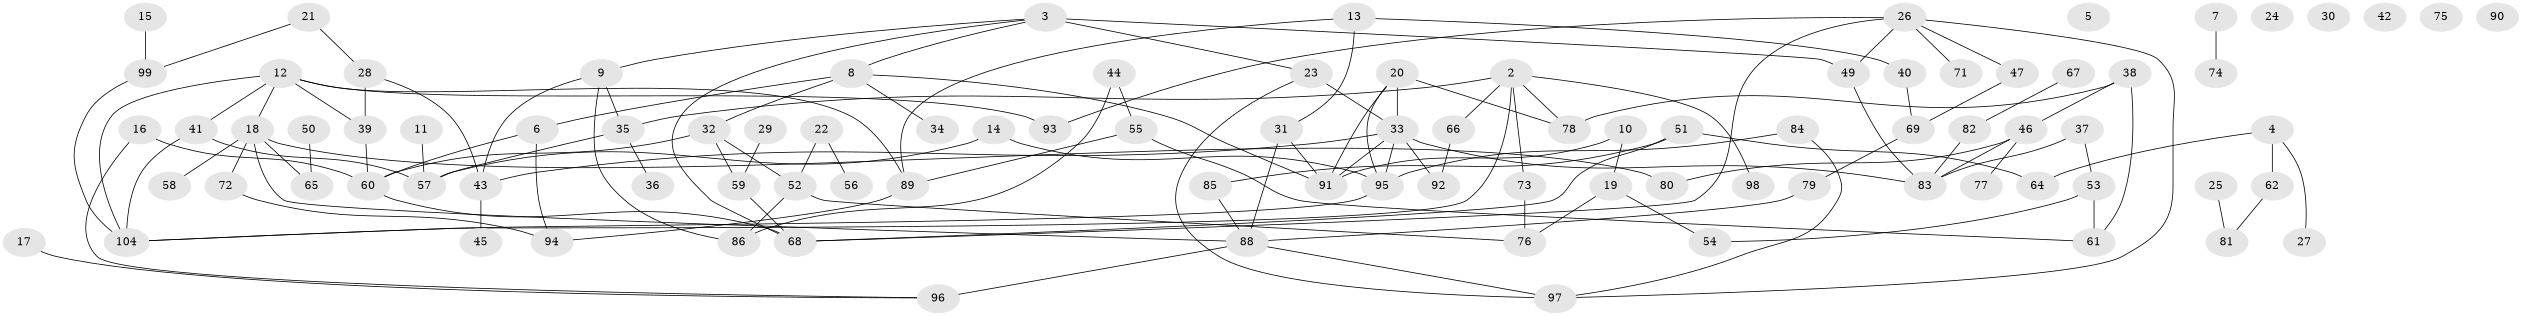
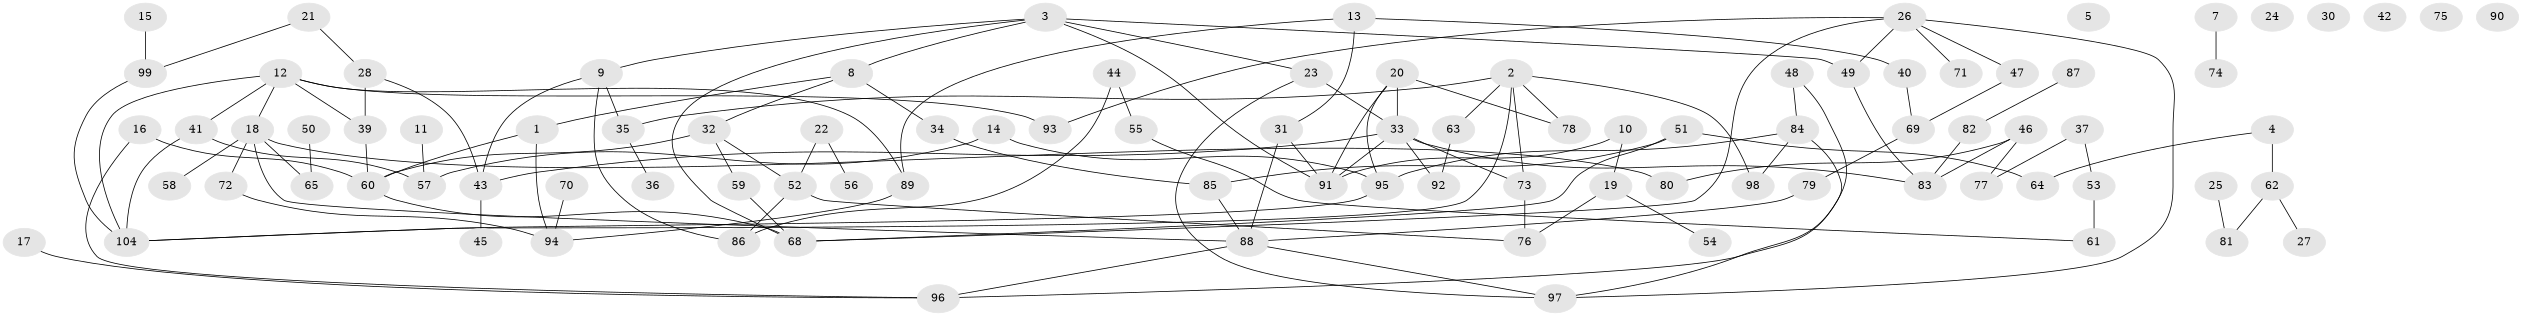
node "48": added
node "67": label "67" -> "87"
node "38": removed
edge "8" -- "91": now "3" -- "91"
node "6": label "6" -> "1"
node "29": removed
node "66": label "66" -> "63"
edge "35" -- "57": removed
edge "37" -- "83": now "37" -- "77"
edge "33" -- "95": now "33" -- "73"
edge "84" -- "98": added
edge "55" -- "89": removed
edge "34" -- "85": added
edge "4" -- "27": now "62" -- "27"
node "70": added
edge "53" -- "54": removed
